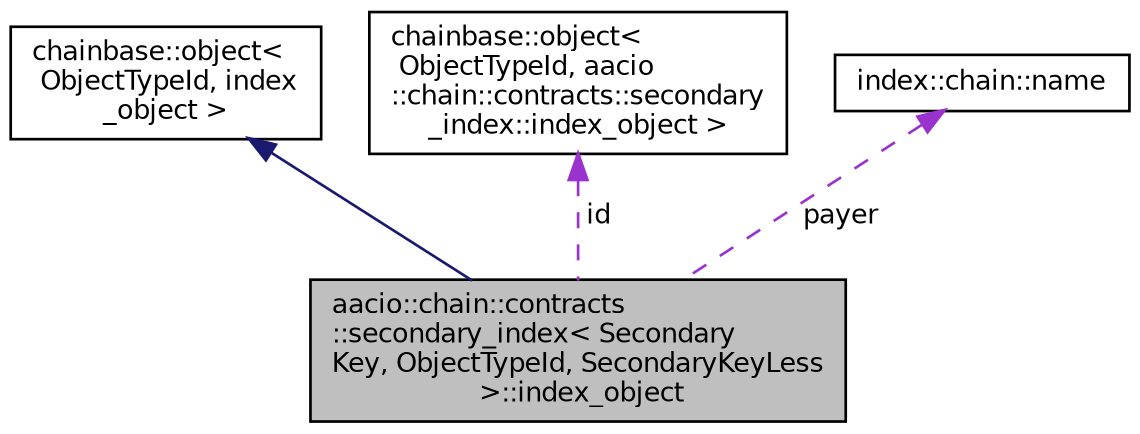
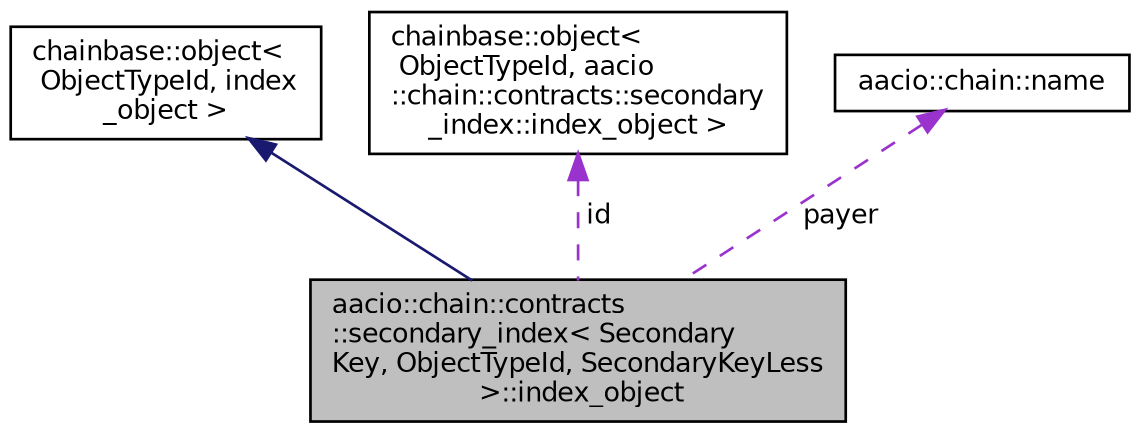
node "index::chain::name": label "index::chain::name" -> "aacio::chain::name"
